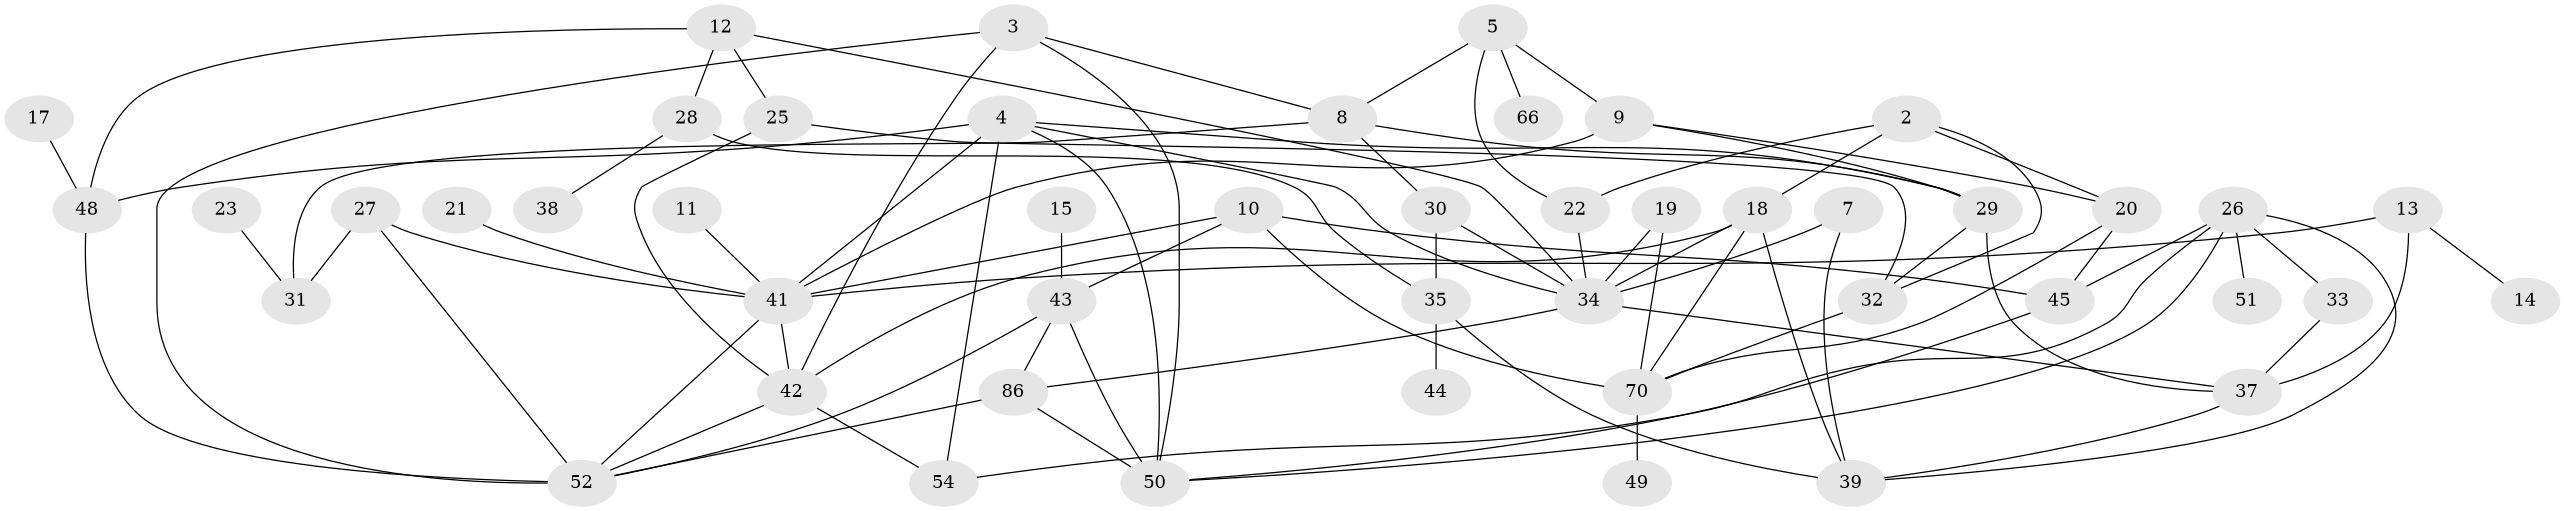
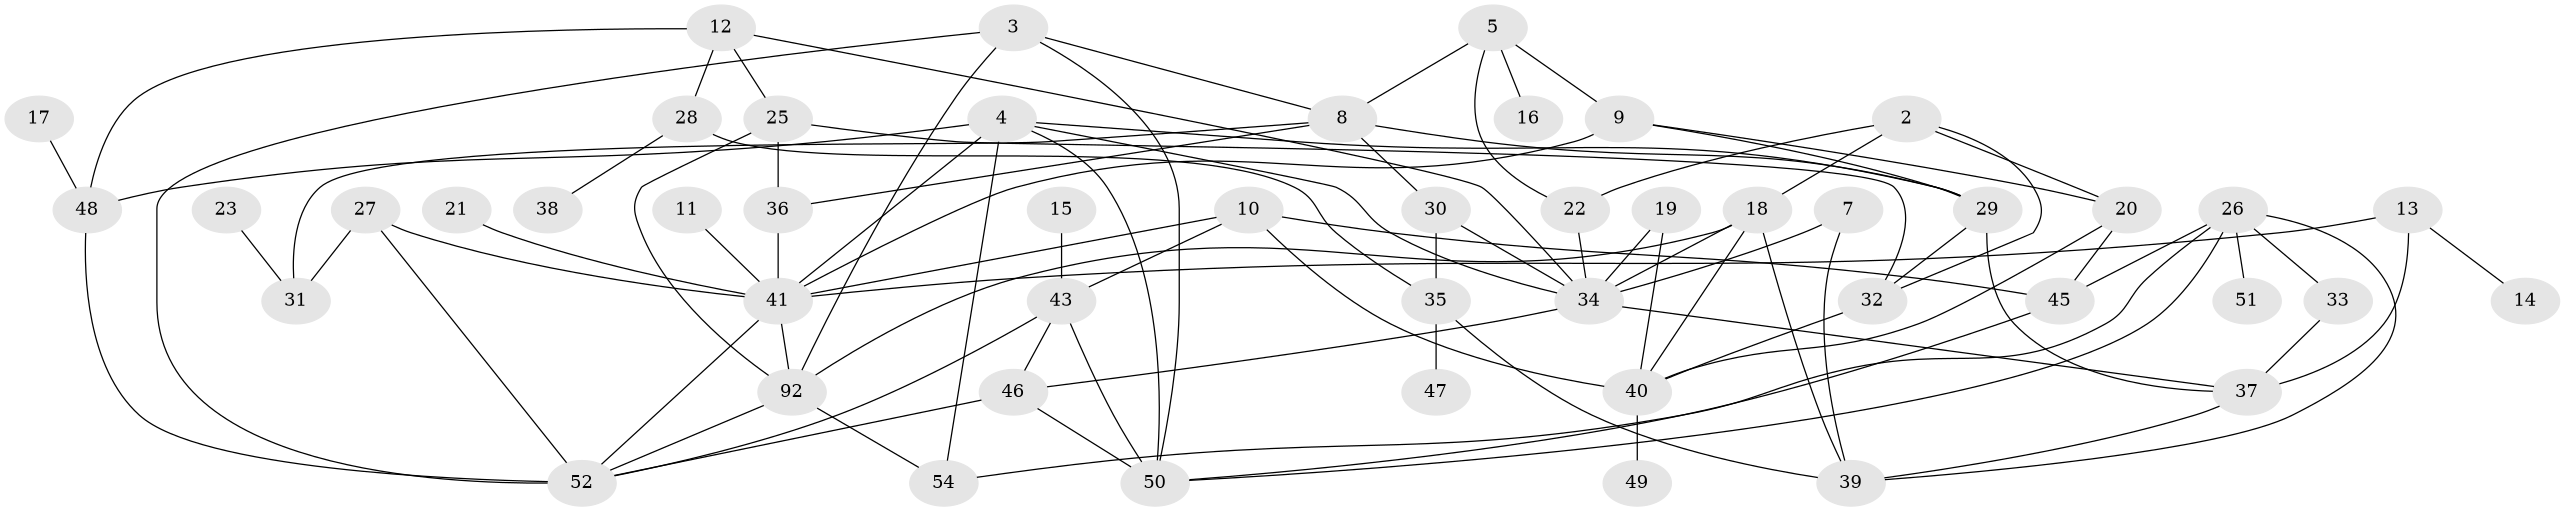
node "66": label "66" -> "16"
node "36": added
node "42": label "42" -> "92"
node "86": label "86" -> "46"
node "44": label "44" -> "47"
node "70": label "70" -> "40"
